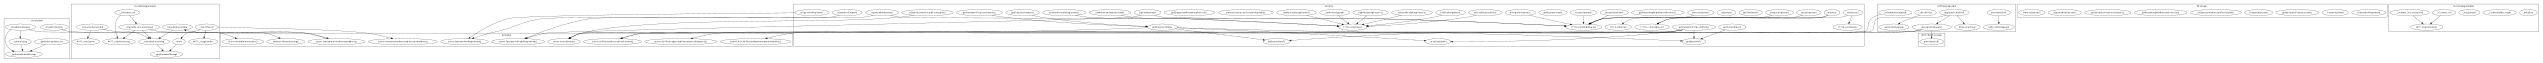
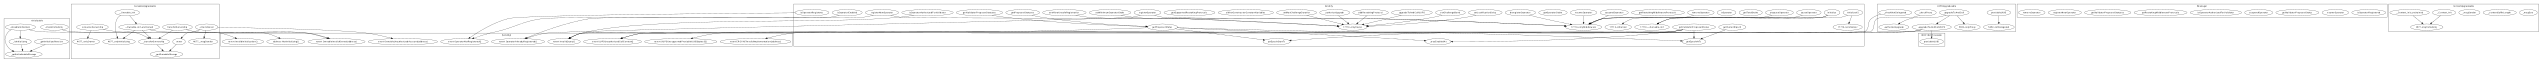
node "removeRestakingProtocol": label "removeRestakingProtocol" -> "upgradeToAndCallUUPS"
node "_deregisterOperator": label "_deregisterOperator" -> "_upgradeToAndCallUUPS"
edge "revert OwnableInvalidOwner(address)" -> "transferOwnership": reversed
